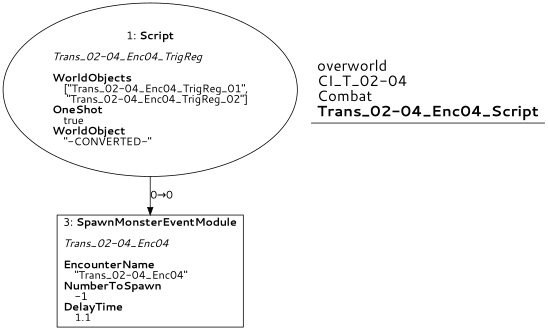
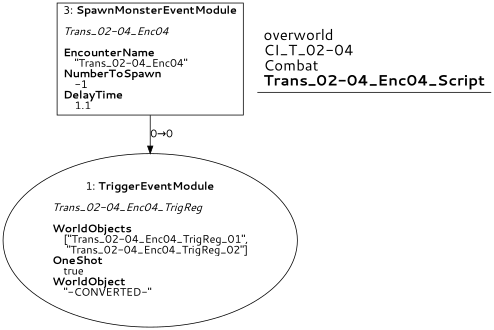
node "1:": text "Script" -> "TriggerEventModule"
edge "1:" -> "3:": reversed
